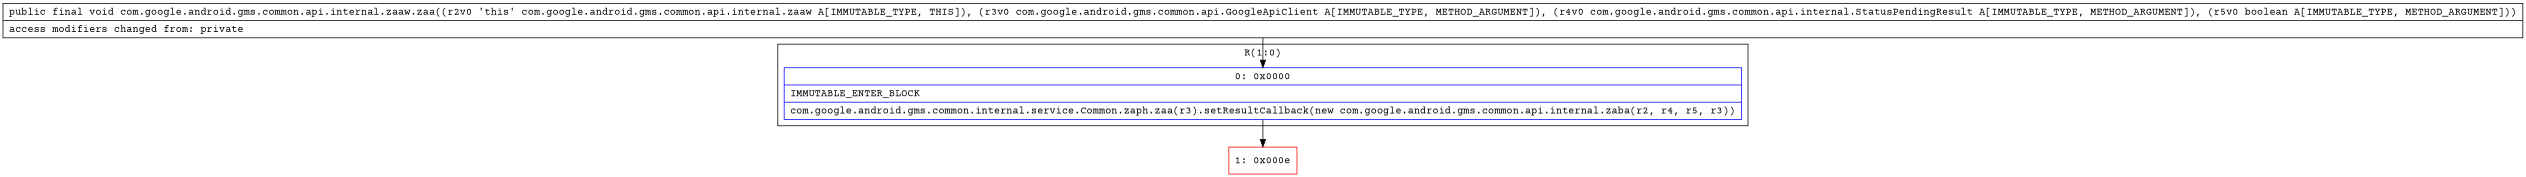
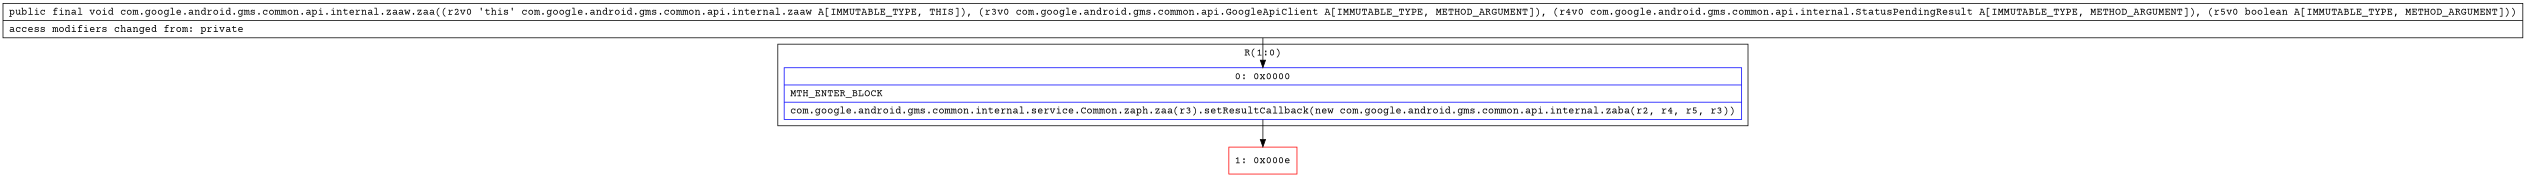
node "0: 0x0000": text "IMMUTABLE_ENTER_BLOCK" -> "MTH_ENTER_BLOCK"
